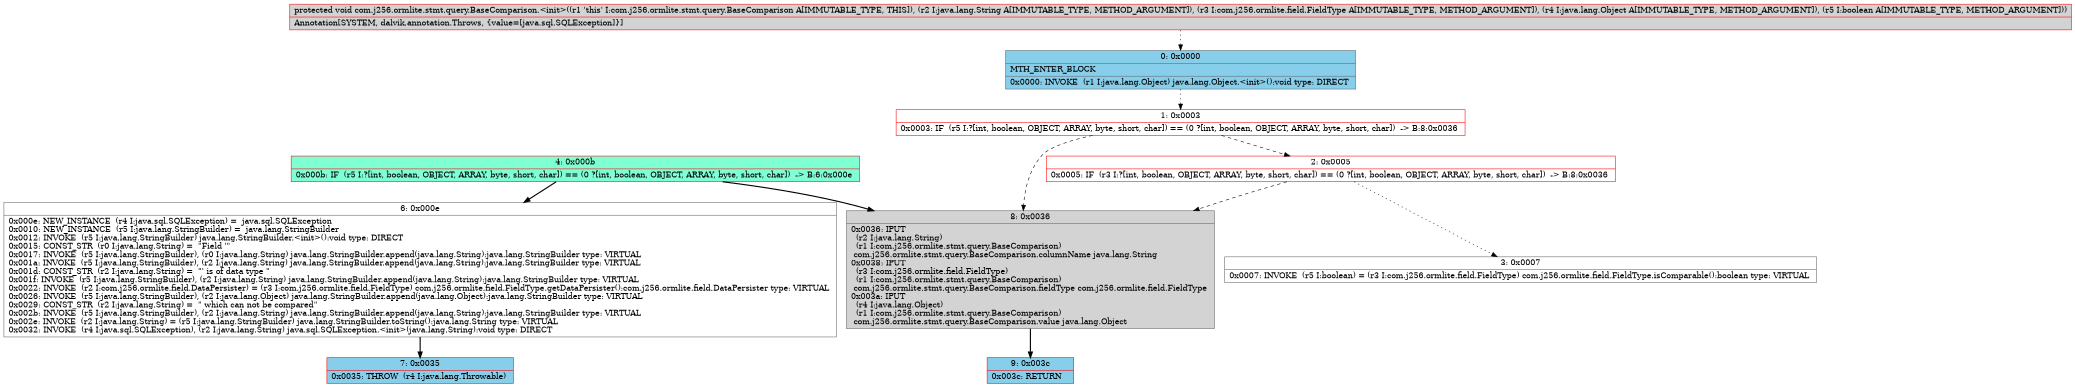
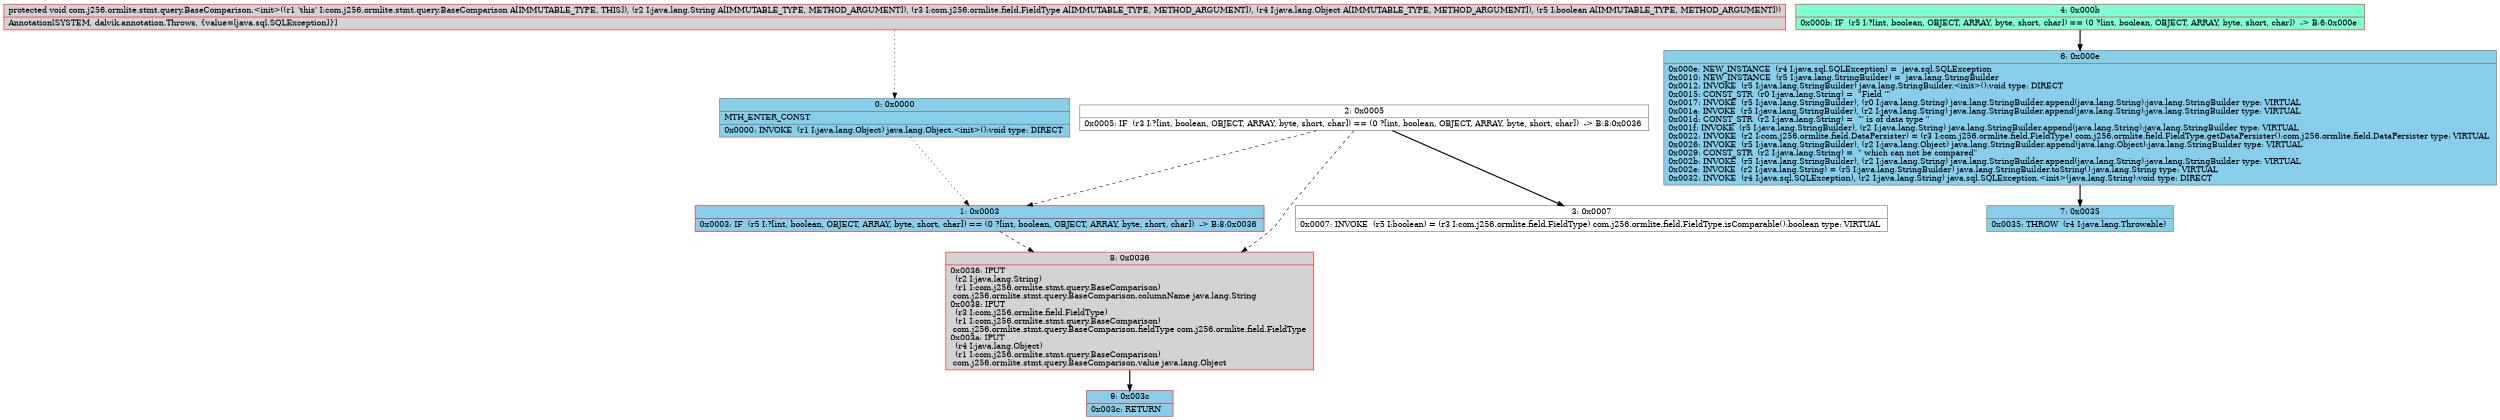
node "0: 0x0000": text "MTH_ENTER_BLOCK" -> "MTH_ENTER_CONST"
node "1: 0x0003": fillcolor white -> skyblue
edge "1: 0x0003" -> "2: 0x0005": reversed
node "2: 0x0005": color red -> gray40
edge "4: 0x000b" -> "8: 0x0036": removed
edge "2: 0x0005" -> "3: 0x0007": style dotted -> bold
node "6: 0x000e": fillcolor white -> skyblue
node "8: 0x0036": color gray40 -> red
node "7: 0x0035": color red -> gray40
